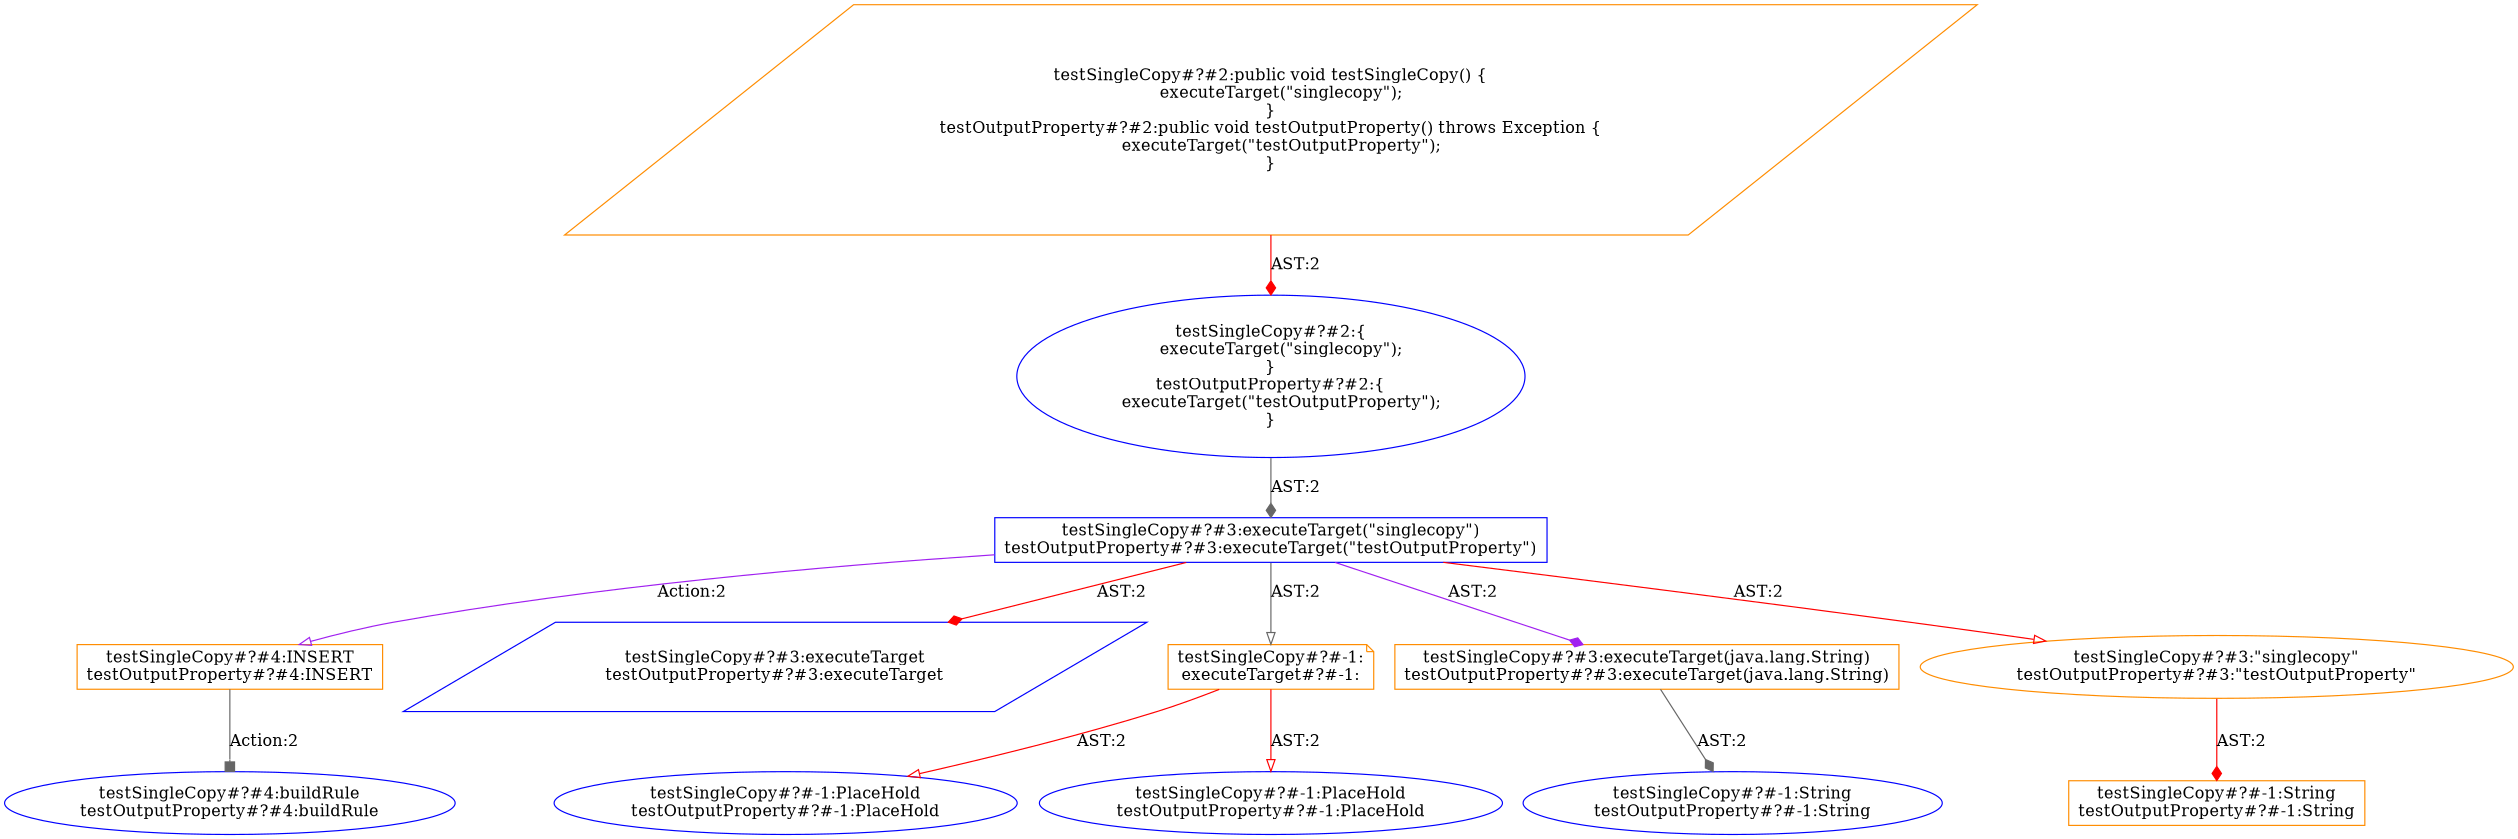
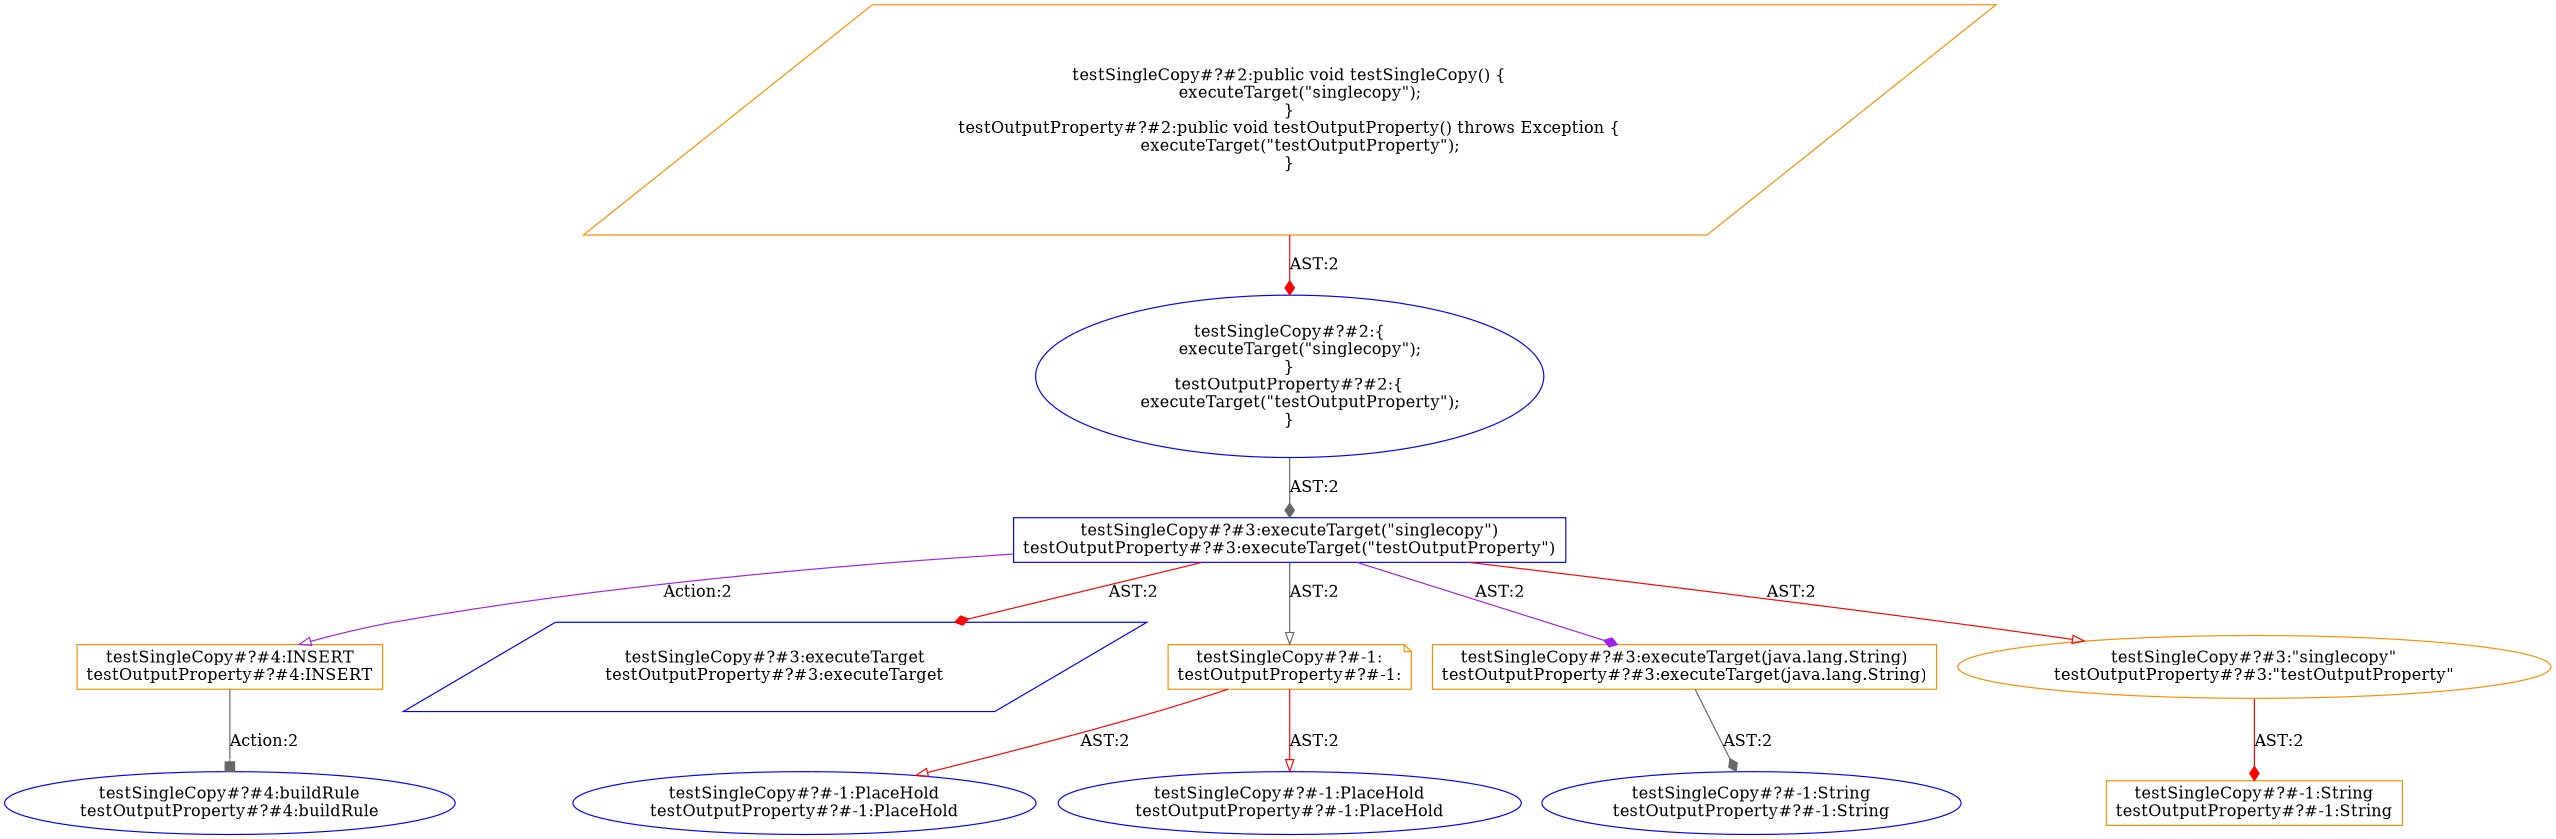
node "testSingleCopy#?#-1: executeTarget#?#-1:": label "testSingleCopy#?#-1: executeTarget#?#-1:" -> "testSingleCopy#?#-1: testOutputProperty#?#-1:"
